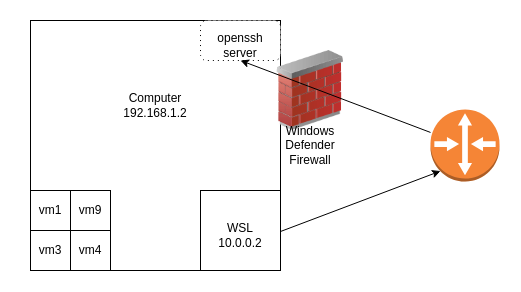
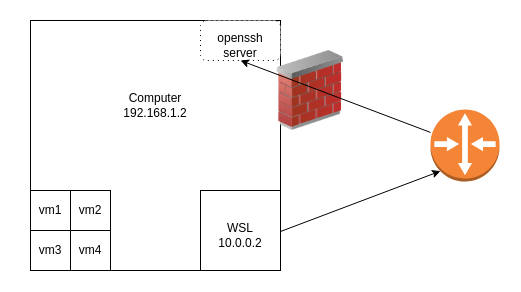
node "Windows Defender Firewall": removed
node "vm9": label "vm9" -> "vm2"
